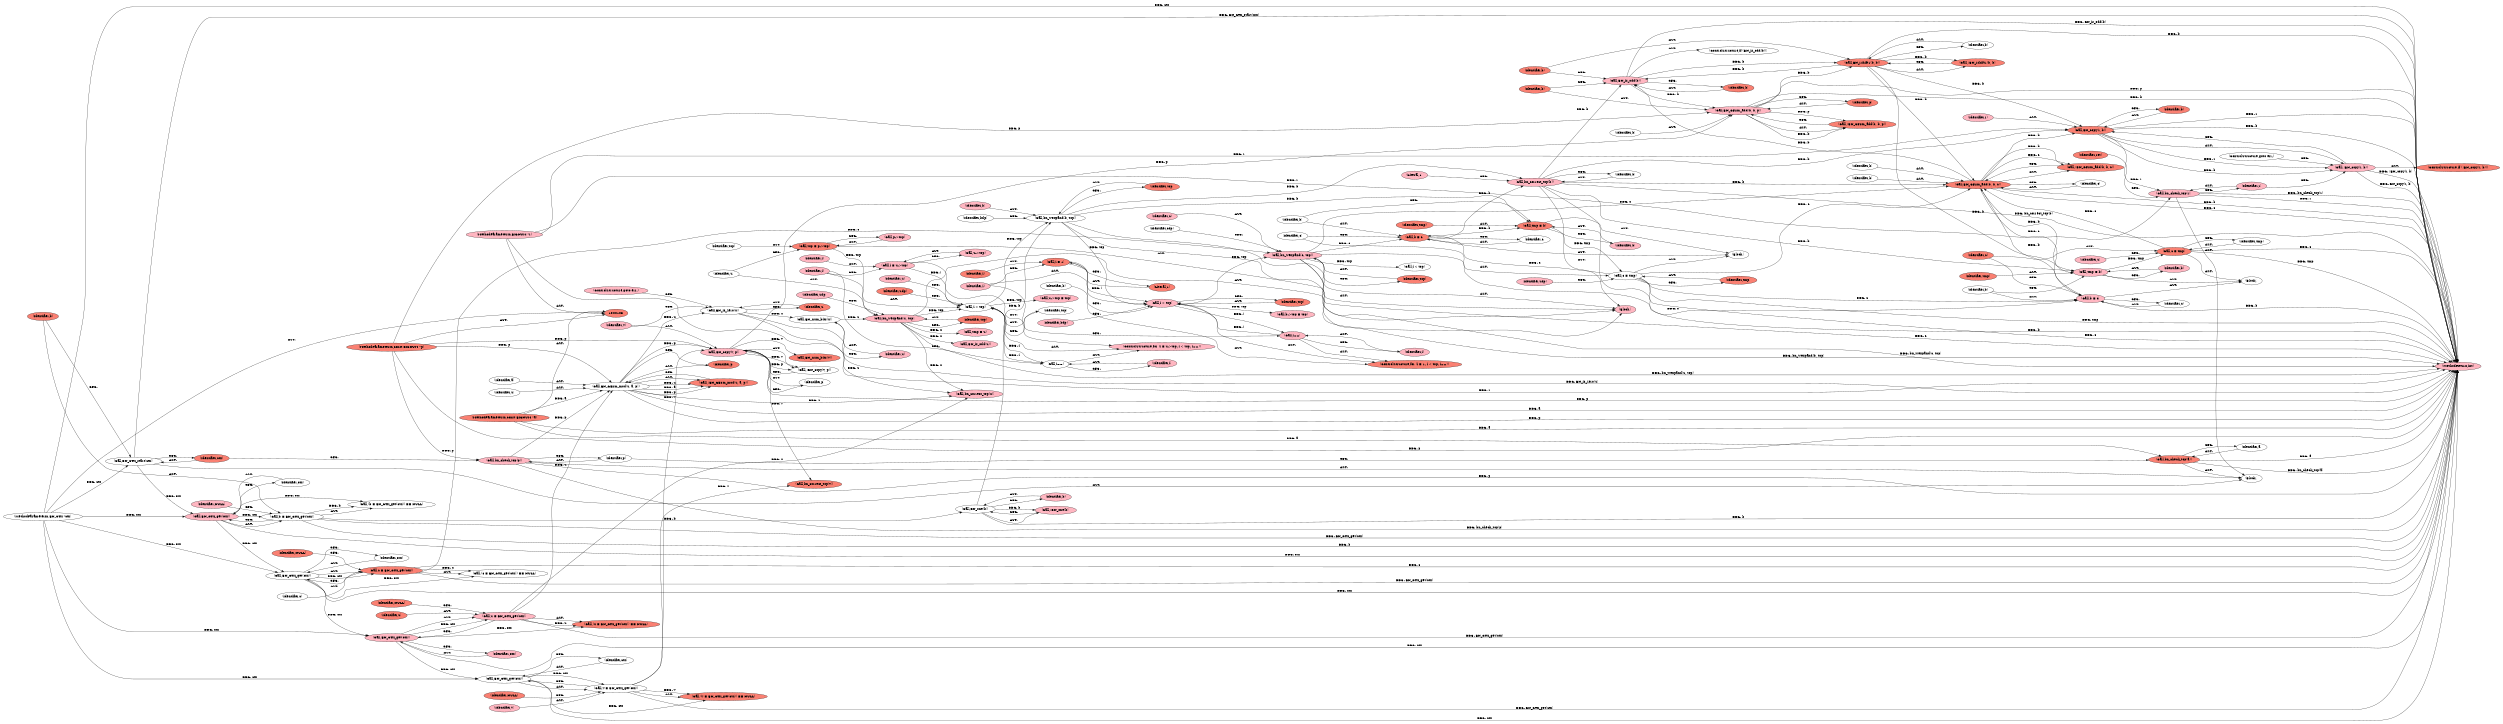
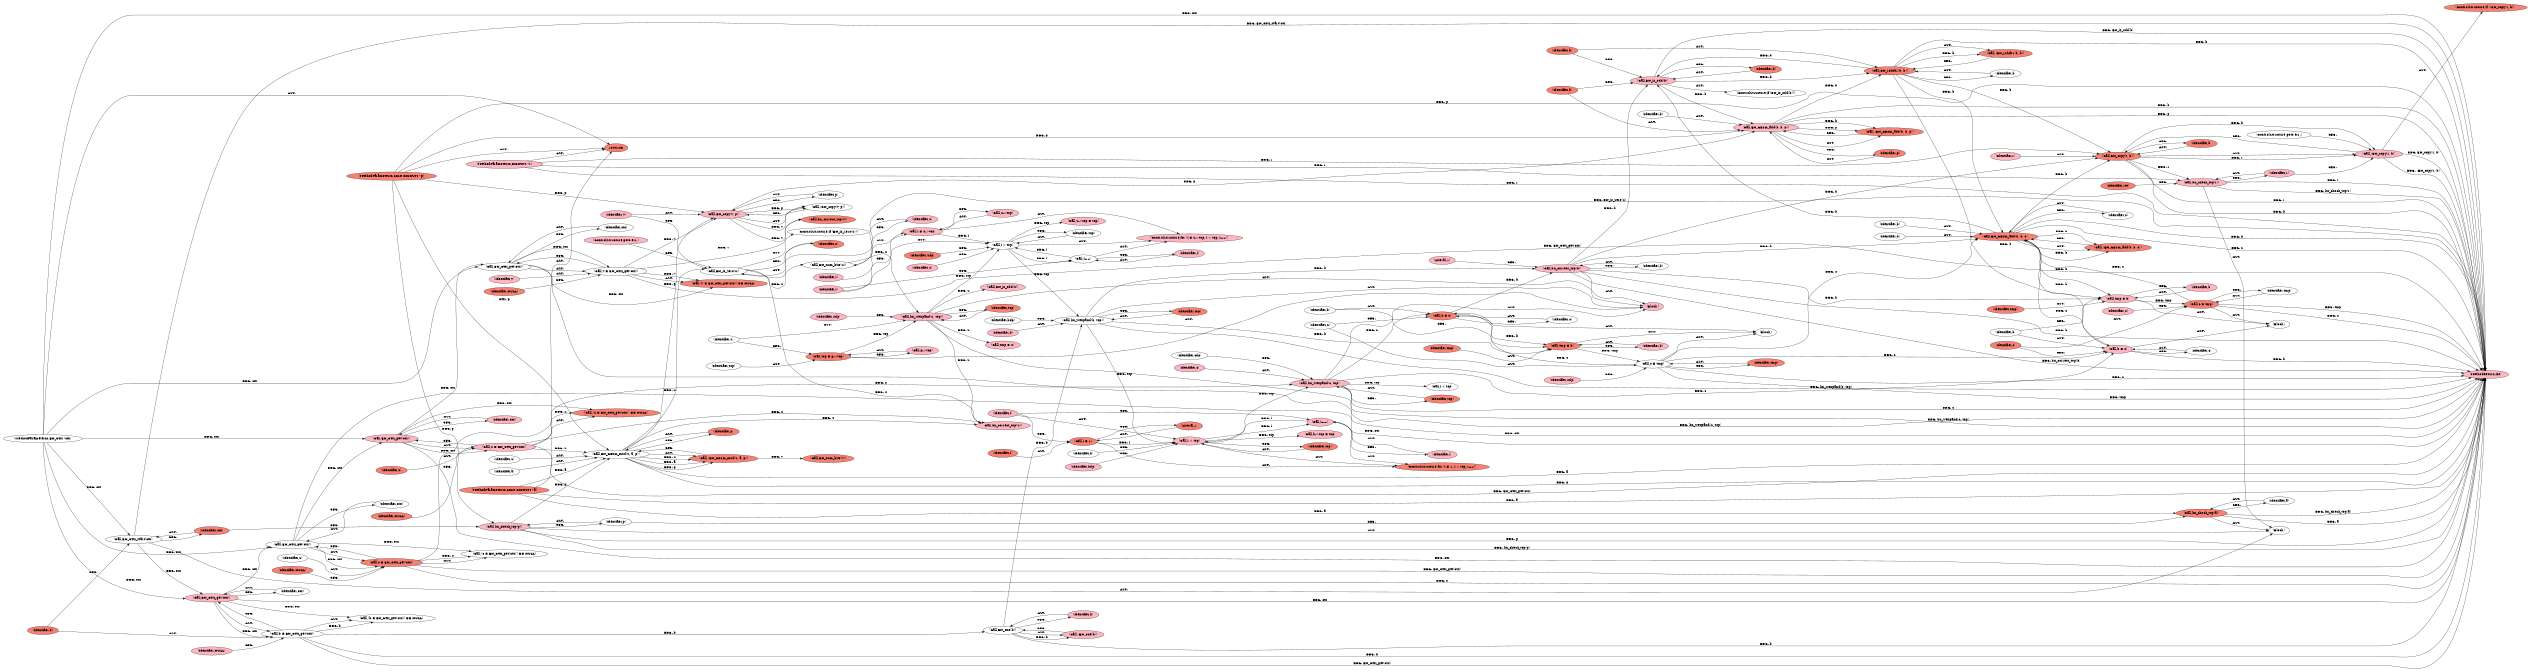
edge "(Call,bn_wexpand(c, top))" -> "(Call,BN_GF2m_add(b, b, c))": removed, label "DDG: c"
node "(ControlStructure,if (BN_is_zero(u)))": added
edge "(Call,BN_copy(v, p))" -> "(Call,BN_num_bits(v))": now "(Call,!BN_GF2m_mod(u, a, p))" -> "(Call,BN_num_bits(v))"
edge "(MethodParameterIn,const BIGNUM *p)" -> "(Call,BN_GF2m_mod(u, a, p))": label "DDG: p" -> "CTX: p"
edge "(Call,BN_copy(v, p))" -> "(MethodReturn,int)": removed, label "DDG: p"
